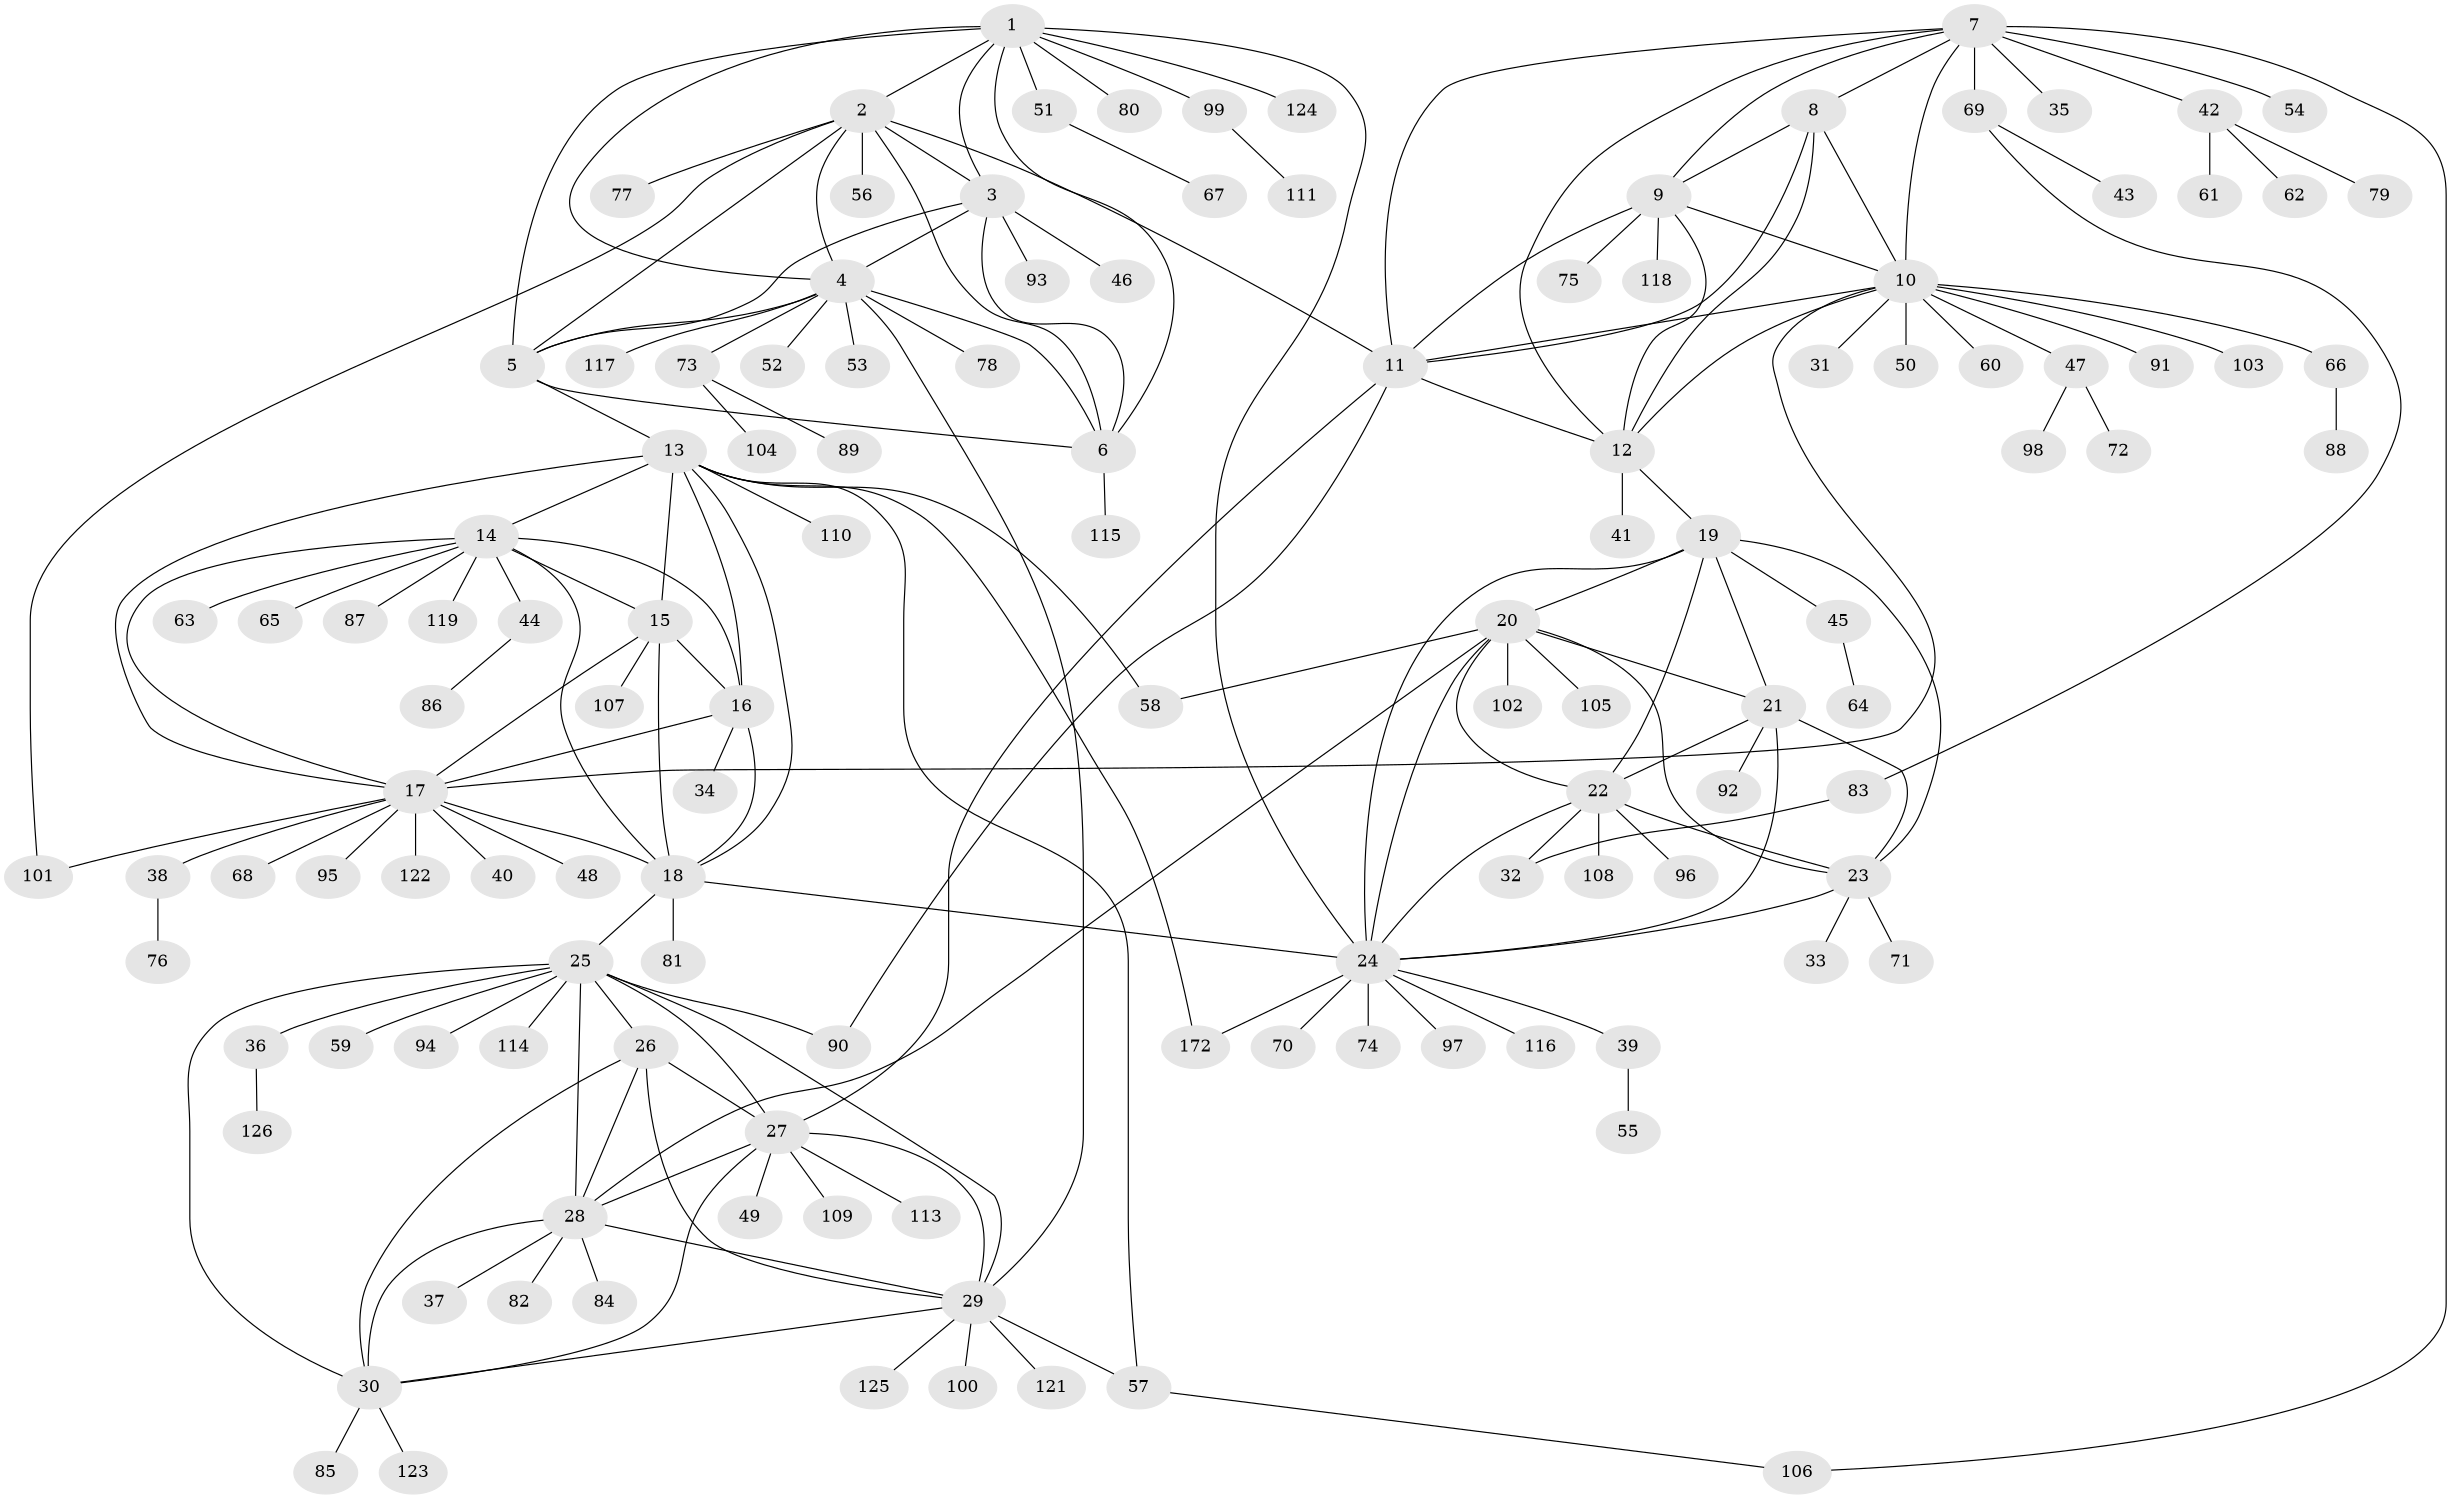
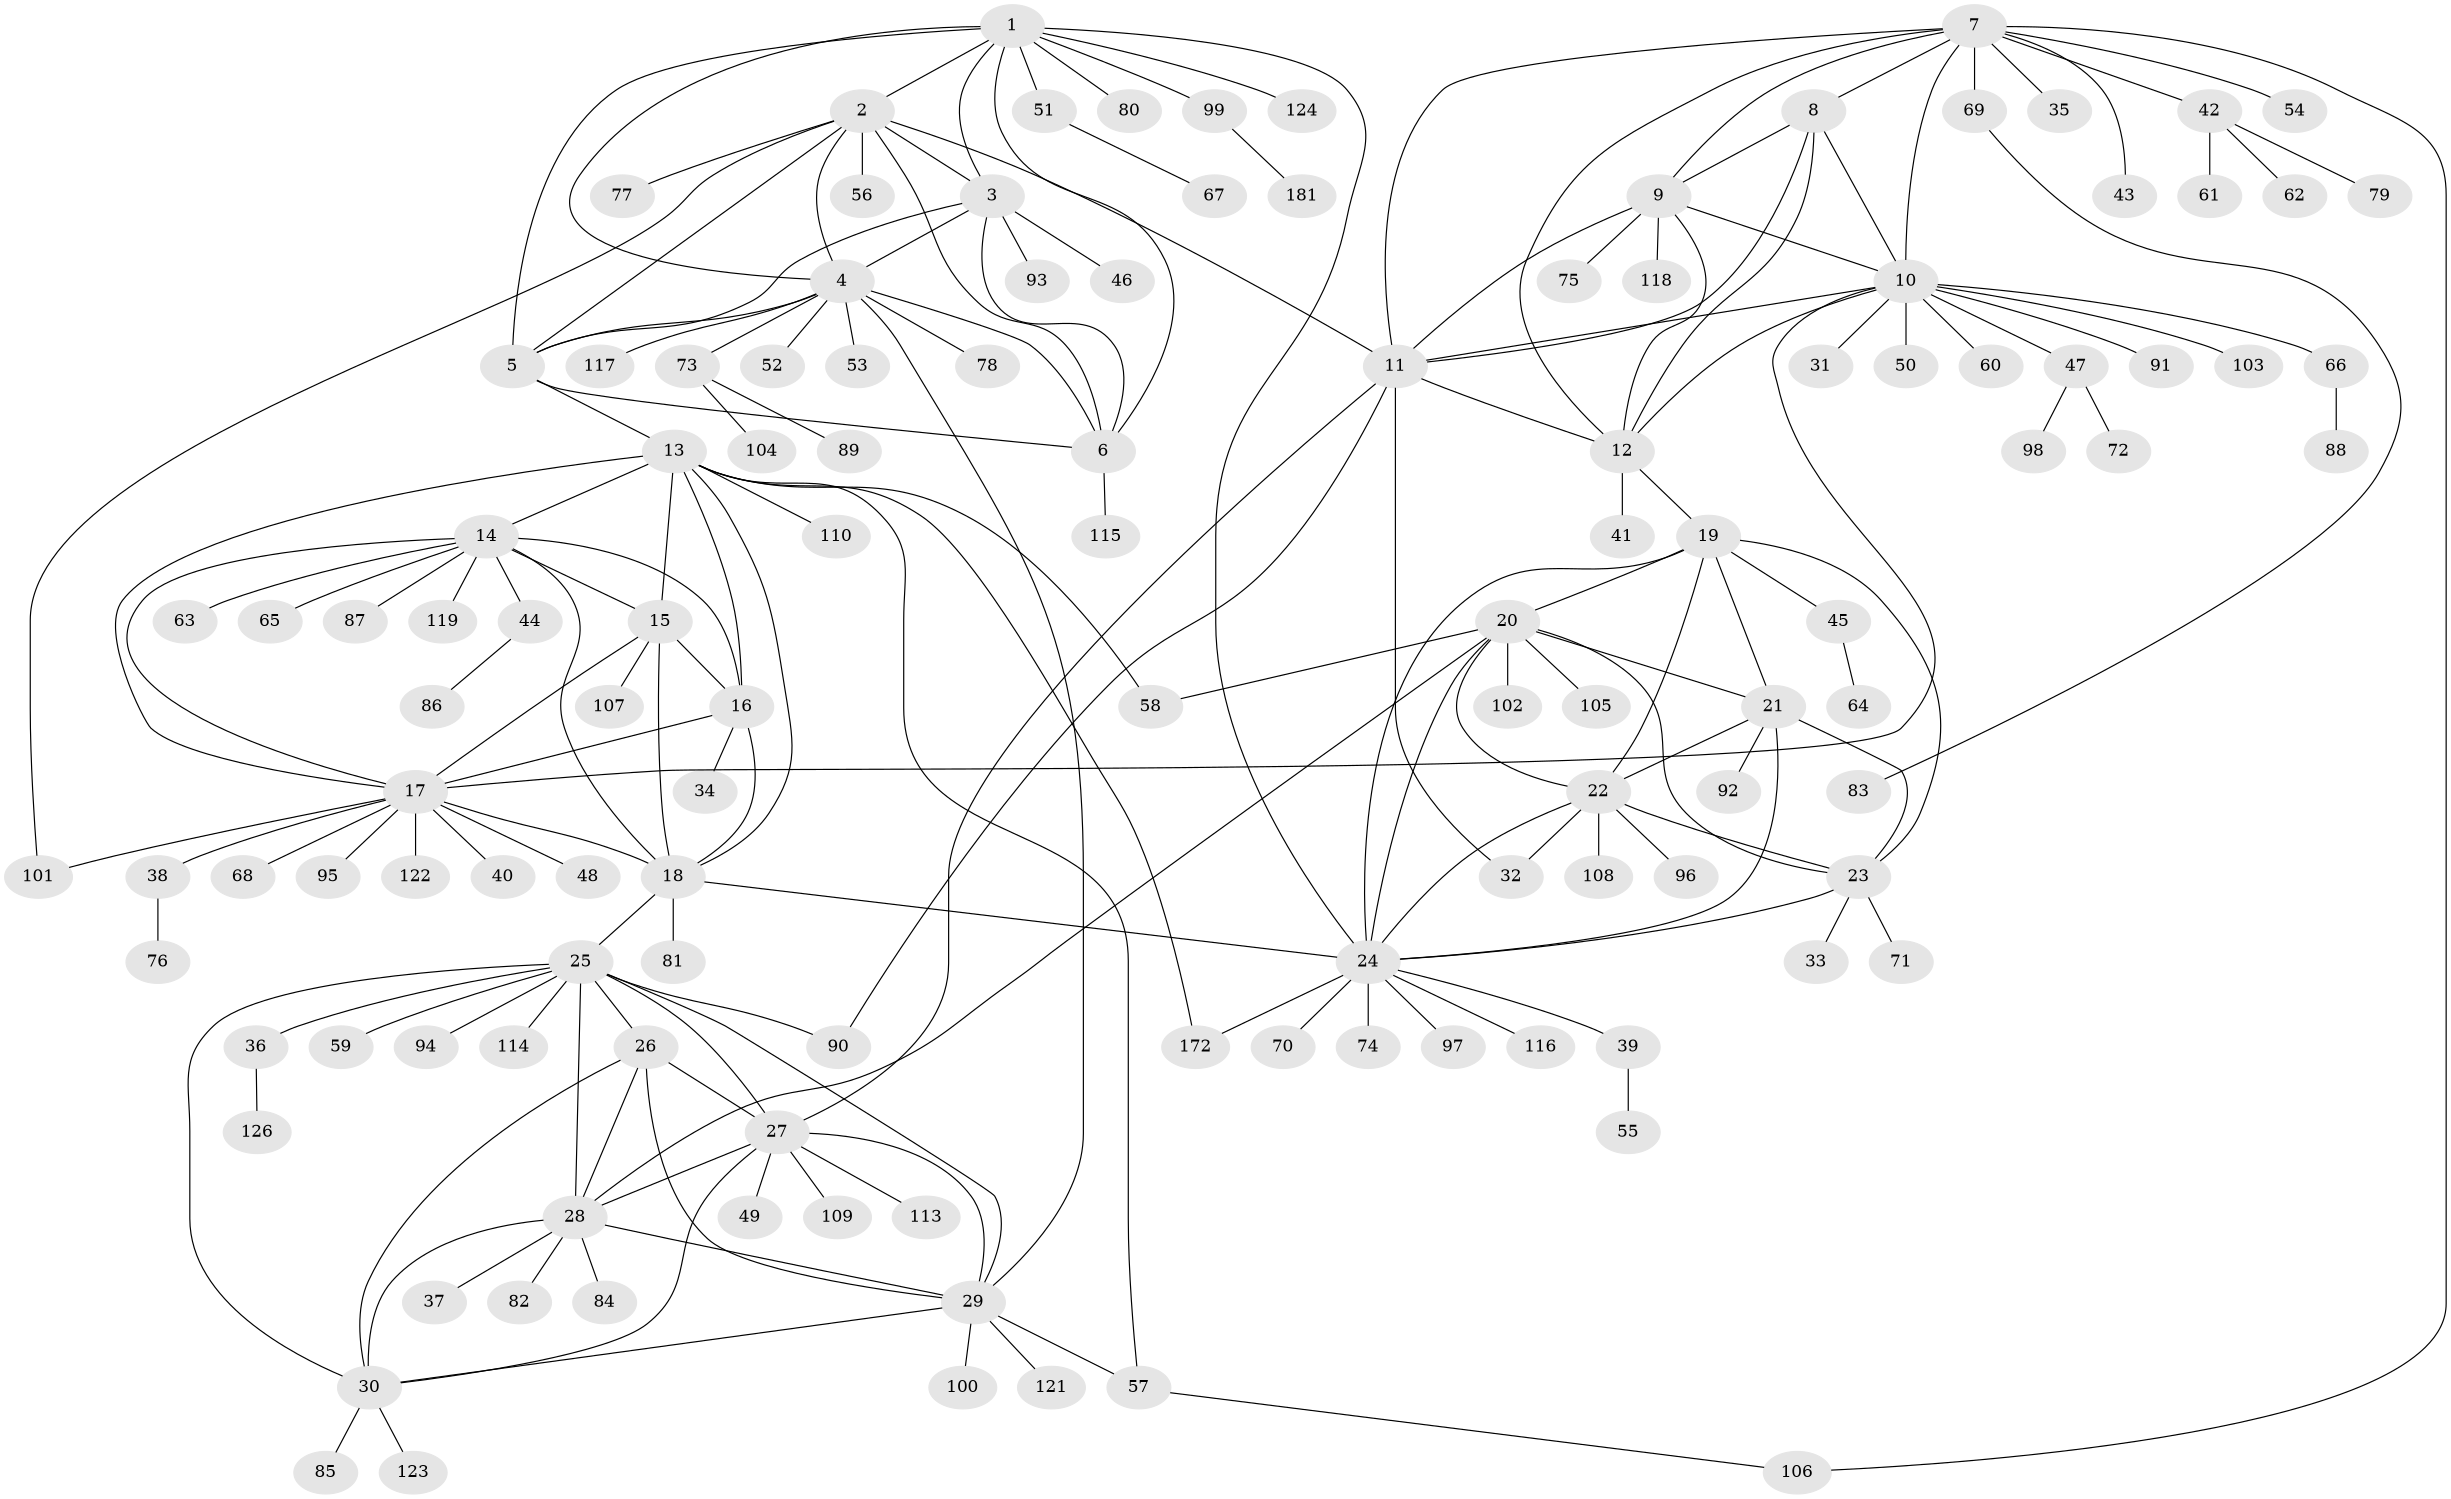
edge "69" -- "43": now "7" -- "43"
node "111": label "111" -> "181"
edge "83" -- "32": now "11" -- "32"
node "125": removed
